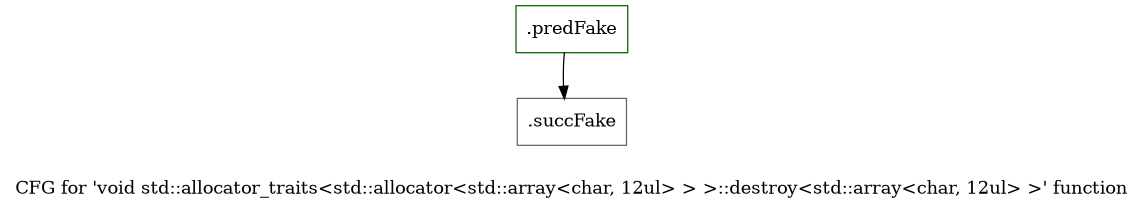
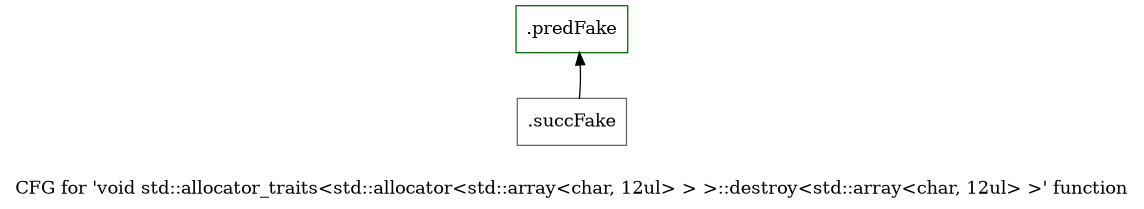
edge ".predFake" -> ".succFake": reversed
